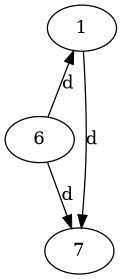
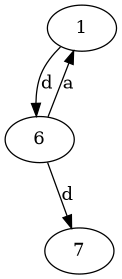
edge "6" -> "1": label "d" -> "a"
edge "1" -> "7": now "1" -> "6"
